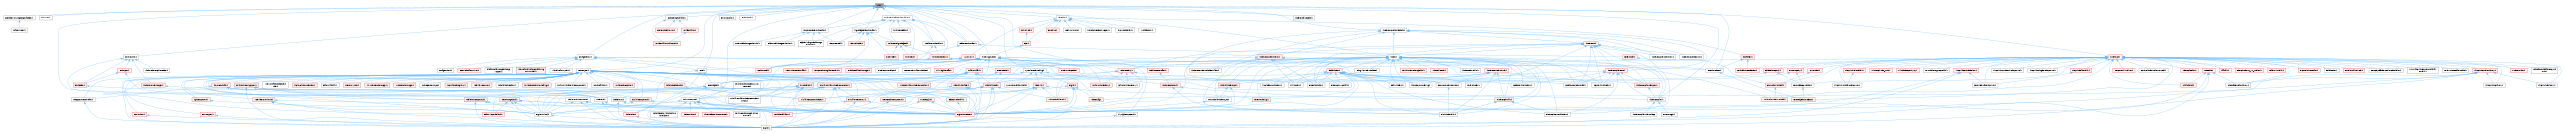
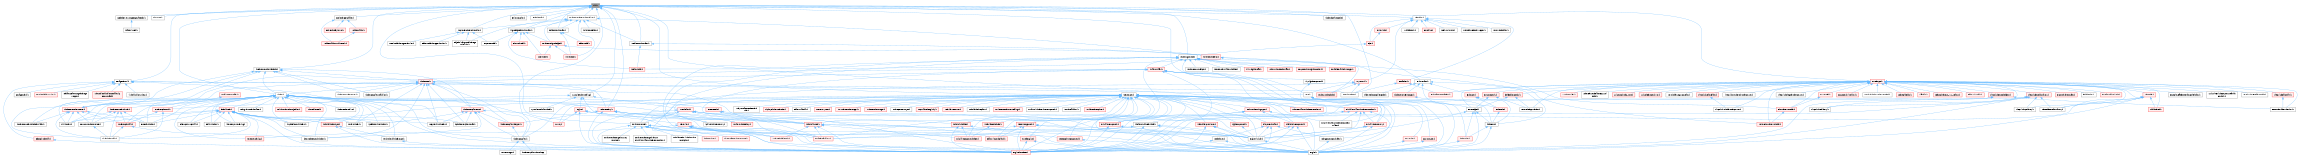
edge "RealtimeGPUProfiler.h" -> "RenderingThread.h": removed
edge "UpdateDescriptorHandle.h" -> "Shader.h": now "ShaderParameterMacros.h" -> "Shader.h"
edge "ChannelCurveModel.h" -> "FolderModel.h": now "ChannelCurveModel.h" -> "MovieSceneSection.h"
edge "ShaderCore.h" -> "UniformBuffer.h": added
edge "TextureResource.h" -> "TextureRenderTarget2DArray Resource.h": reversed
node "VoiceConfig.h": label "VoiceConfig.h" -> "DArray.h"
node "CoreUObjectSharedPCH.h": removed
node "TextureRenderTargetVolume Resource.h": label "TextureRenderTargetVolume Resource.h" -> "TextureRenderTargetVolume PrimitiveUniformShaderParameters.h"
